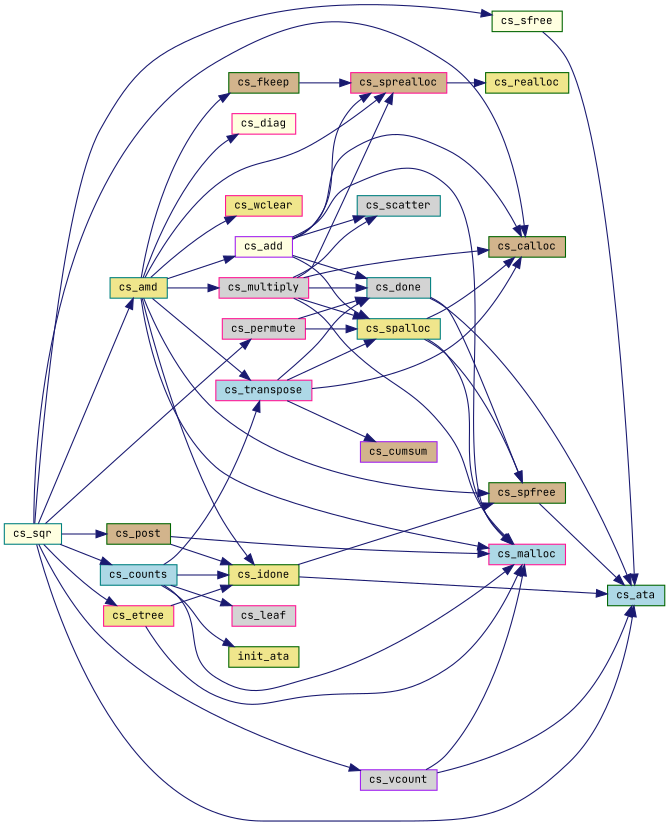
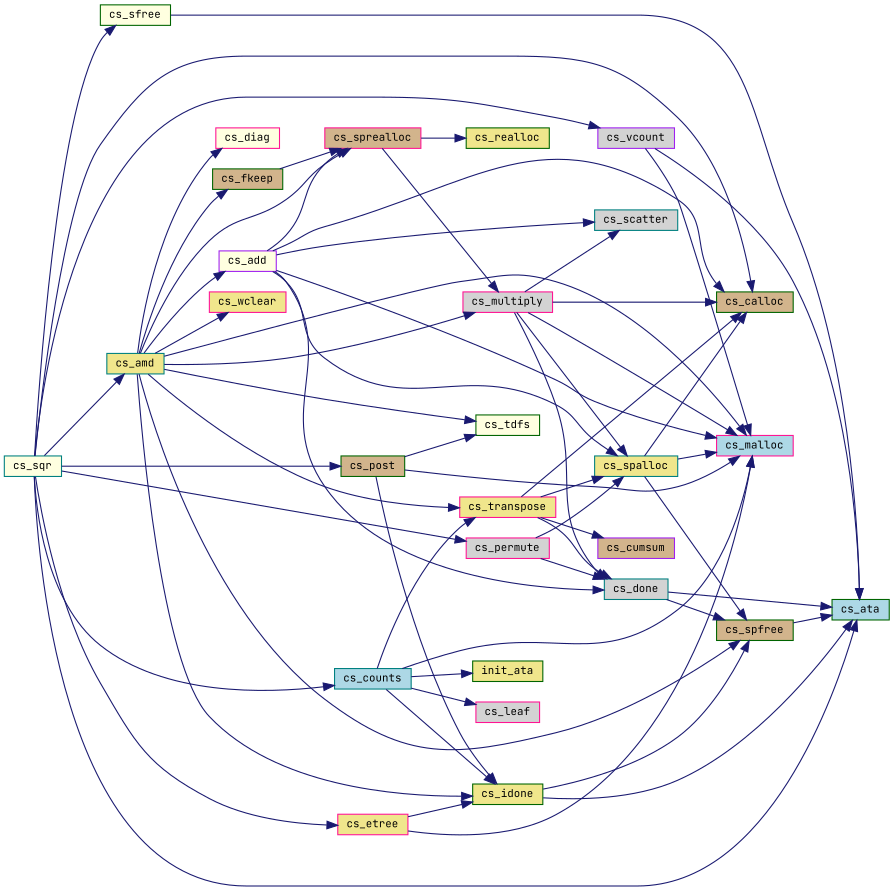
edge "cs_multiply" -> "cs_sprealloc": reversed
node "cs_transpose": fillcolor lightblue -> khaki
node "cs_tdfs": added
